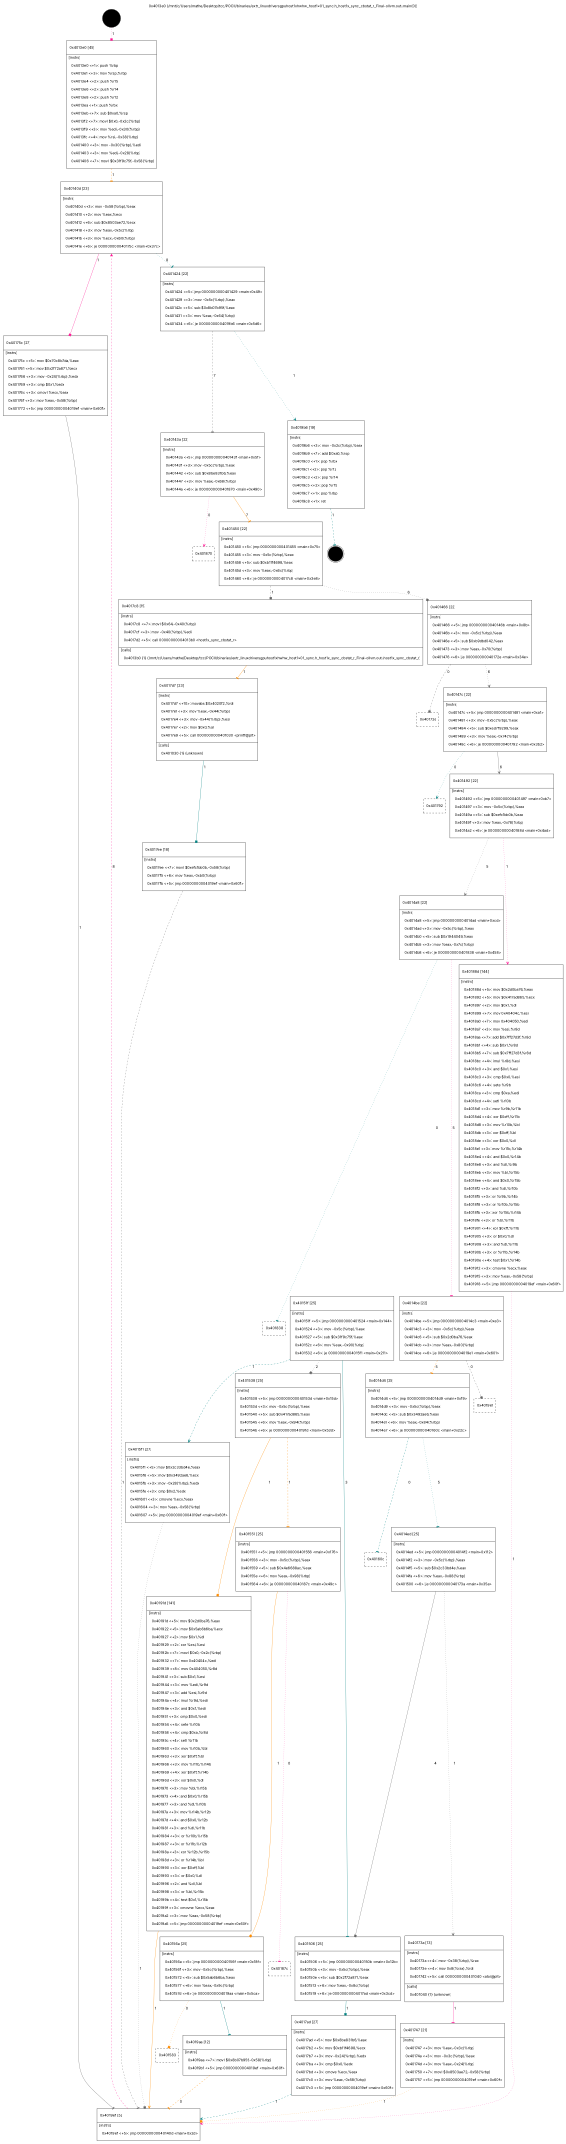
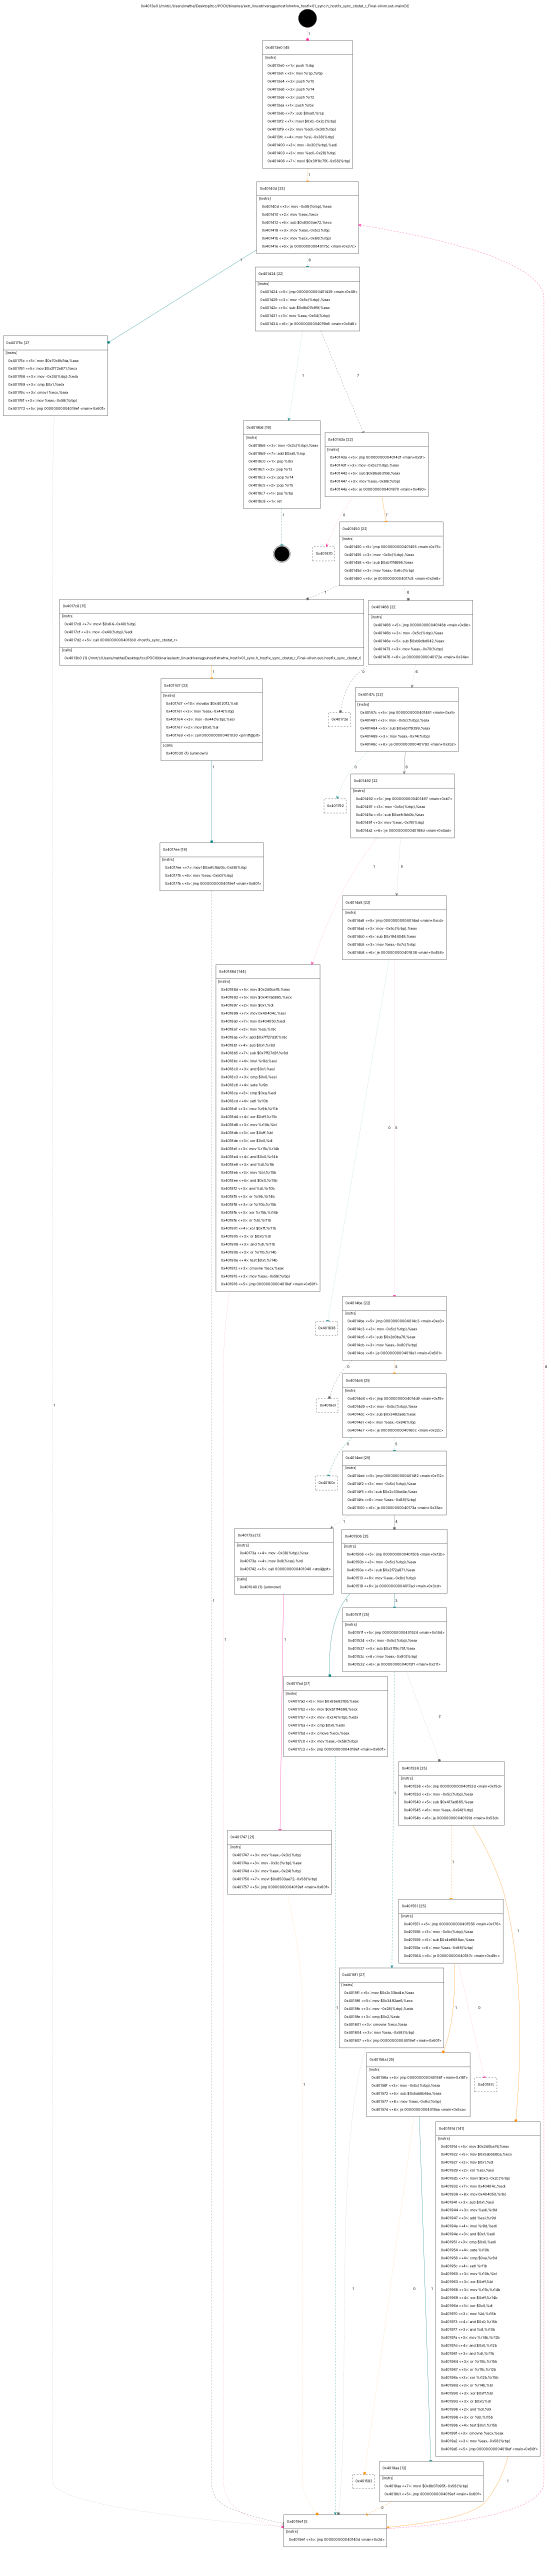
edge "0x40140d [23]" -> "0x40175c [27]": color deeppink -> teal
edge "0x40175c [27]" -> "0x4019ef [5]": style solid -> dotted
edge "0x40151f [25]" -> "0x401506 [25]": reversed
